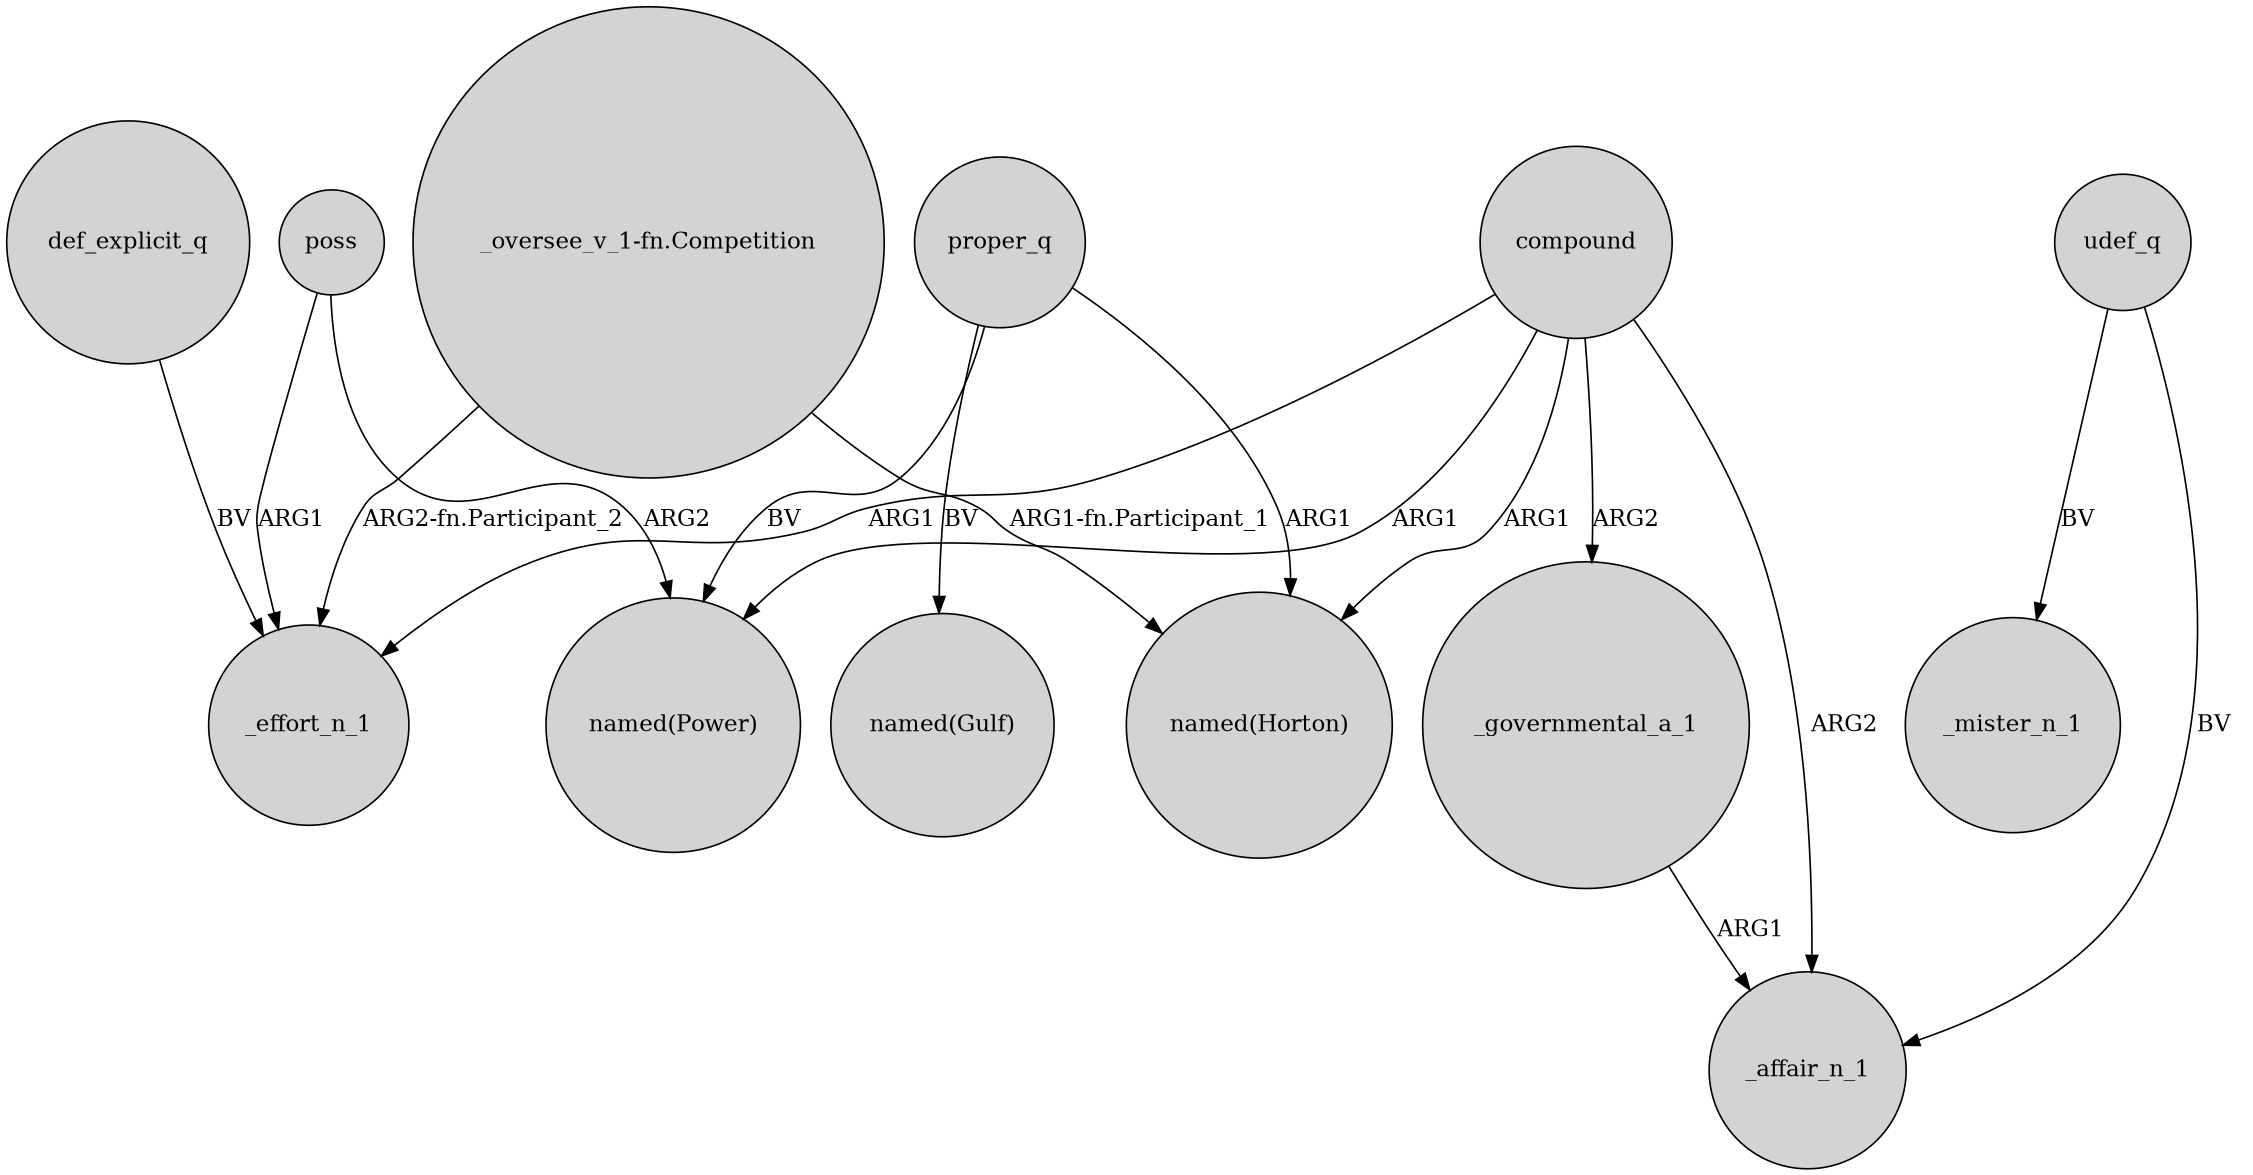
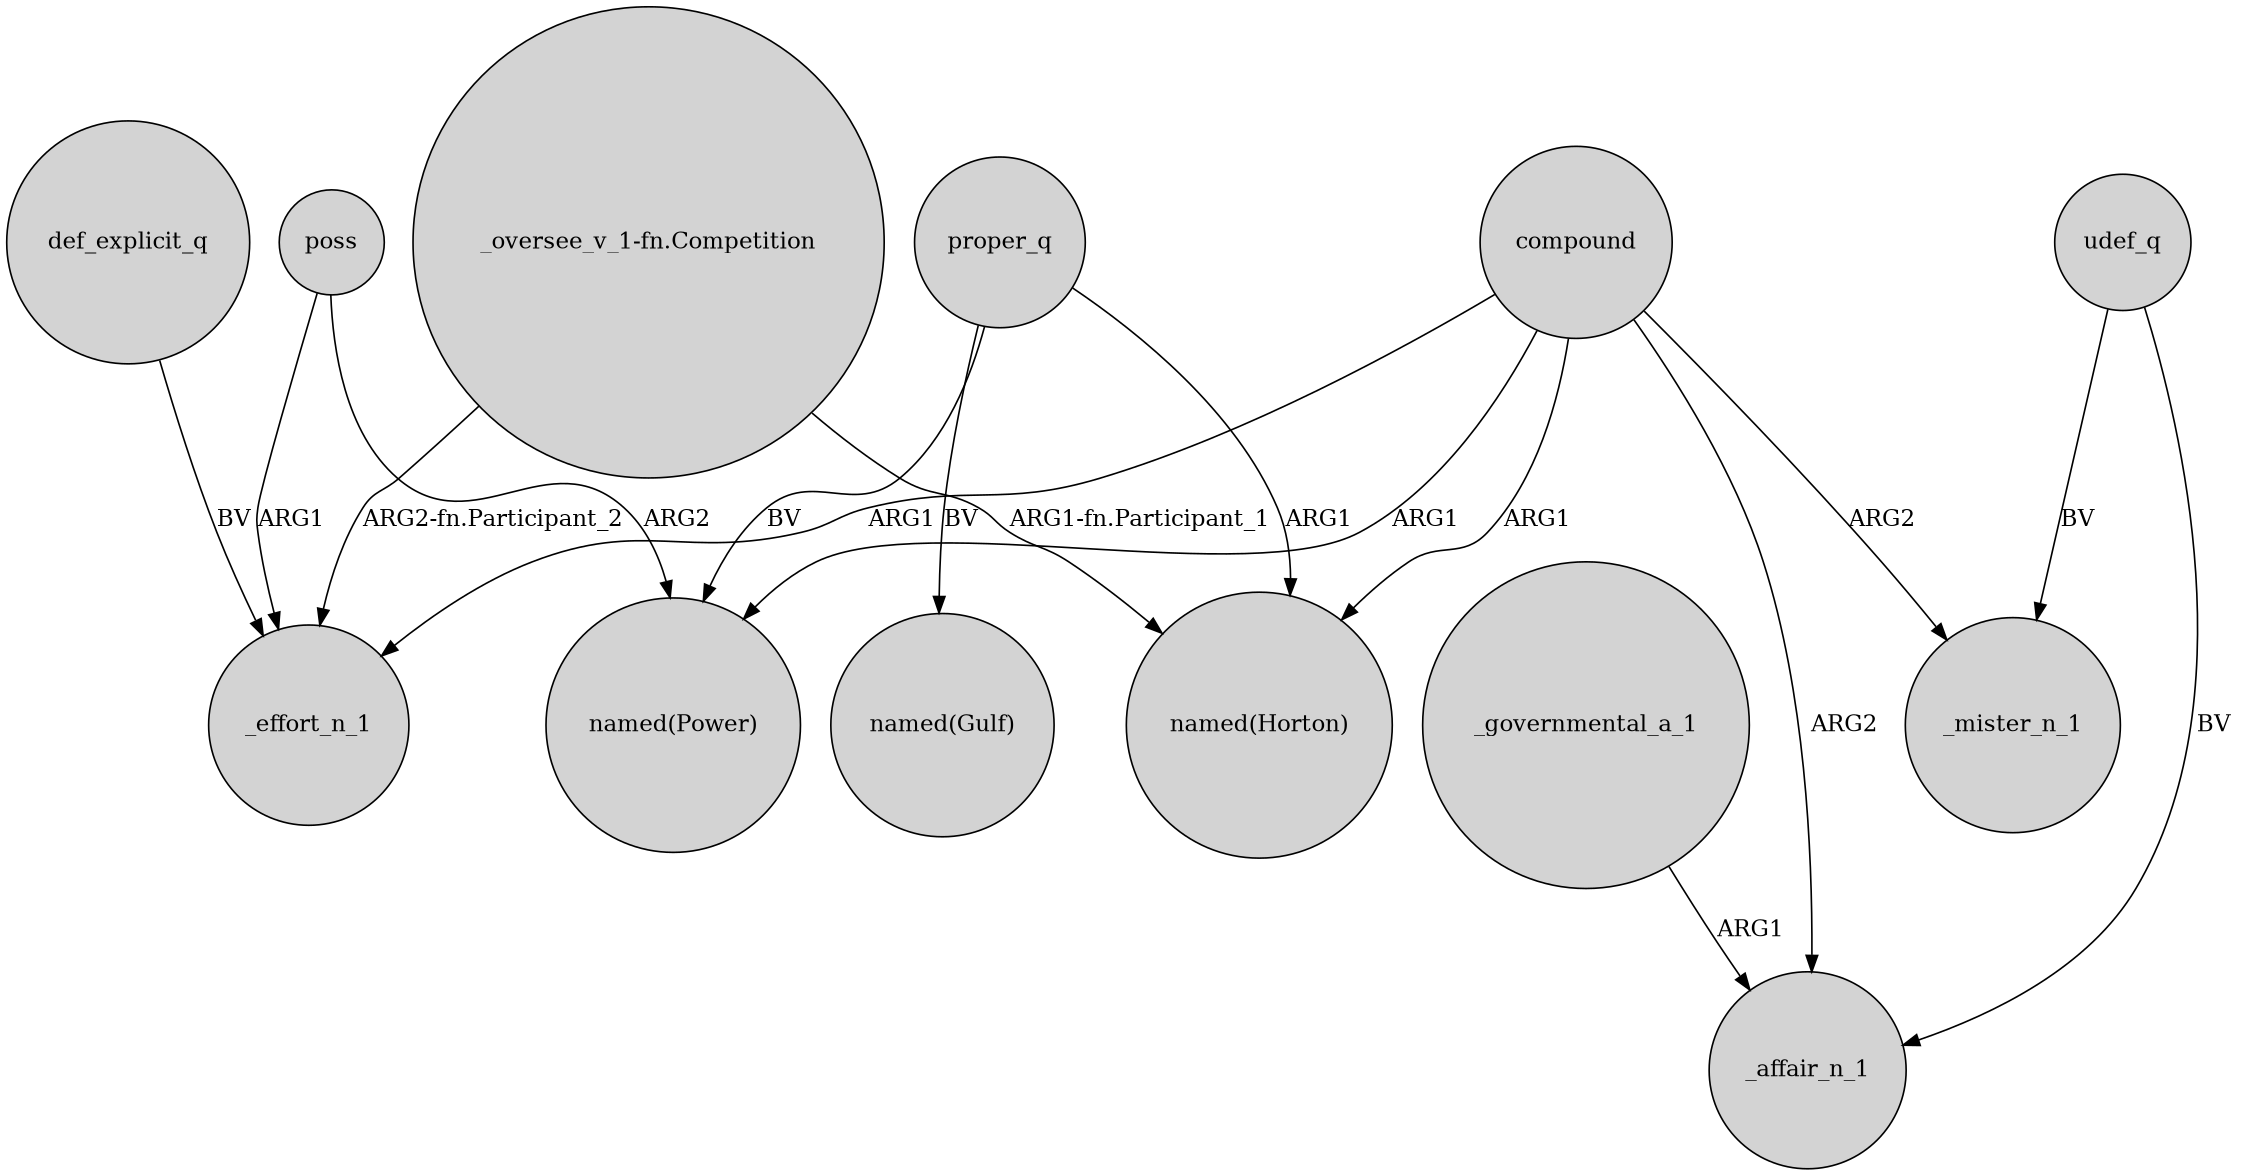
edge "compound" -> "_governmental_a_1": now "compound" -> "_mister_n_1"
